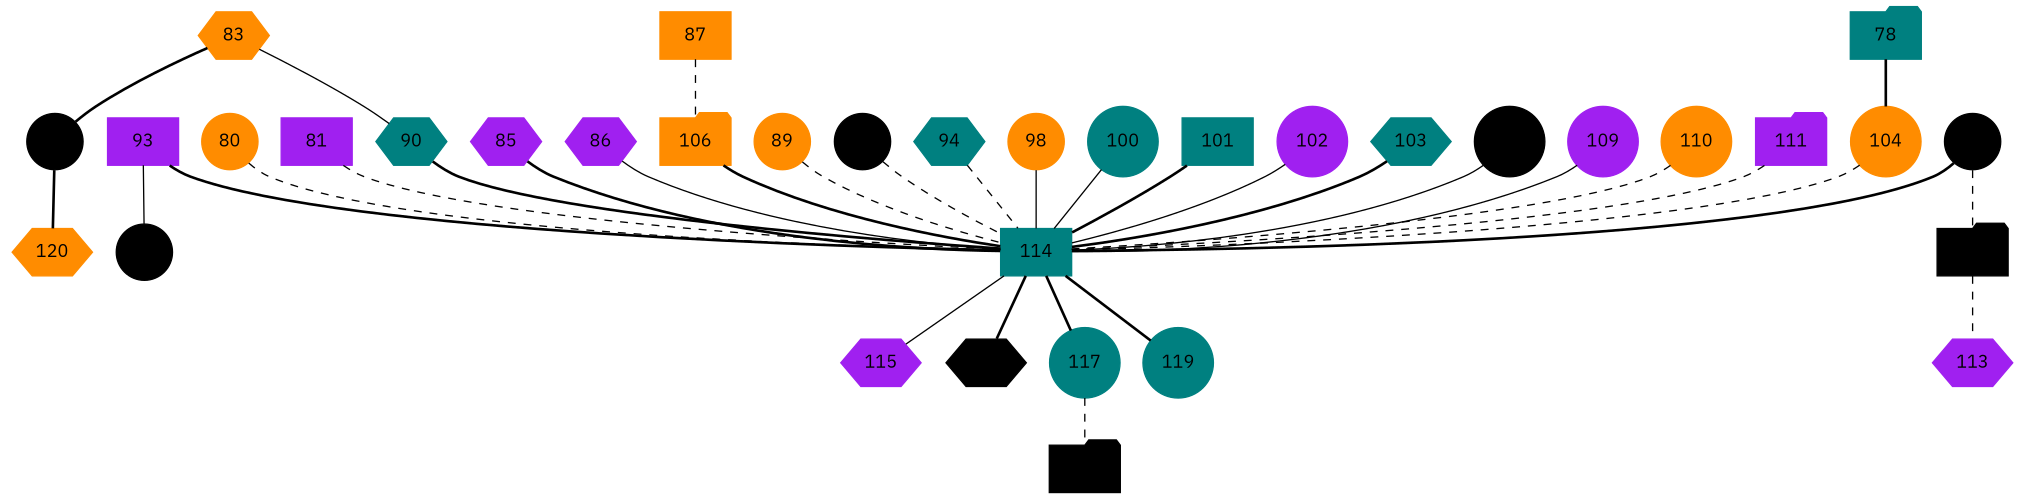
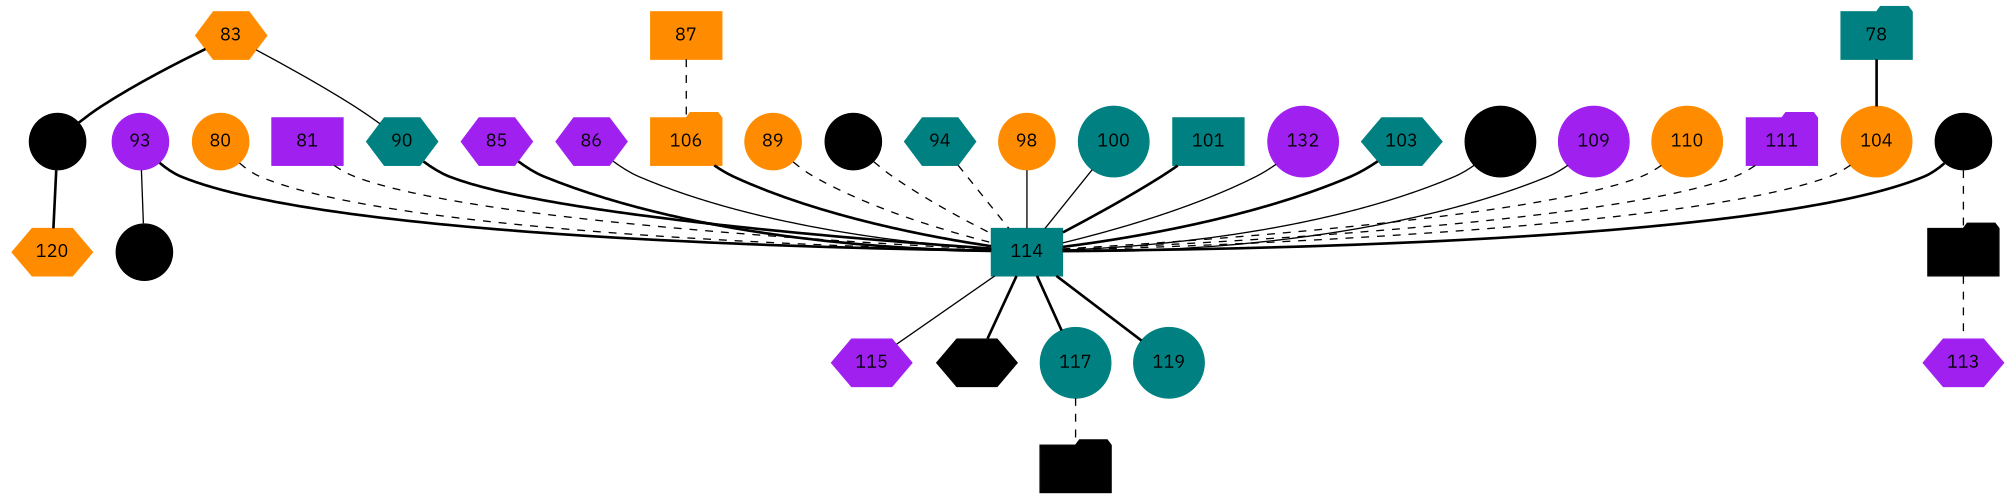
node "93": shape box -> circle
node "102": label "102" -> "132"
